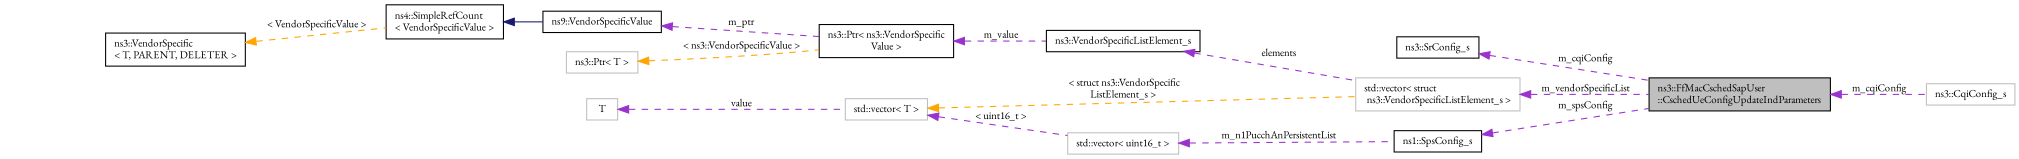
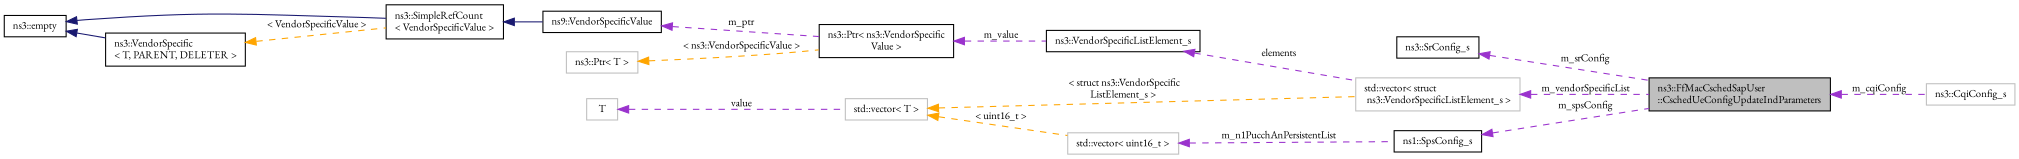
node "ns4::SimpleRefCount < VendorSpecificValue >": label "ns4::SimpleRefCount < VendorSpecificValue >" -> "ns3::SimpleRefCount < VendorSpecificValue >"
node "ns3::empty": added
edge "ns3::FfMacCschedSapUser ::CschedUeConfigUpdateIndParameters" -> "ns3::SrConfig_s": label " m_cqiConfig" -> " m_srConfig"
edge "std::vector< uint16_t >" -> "std::vector< T >": color darkorchid3 -> orange
